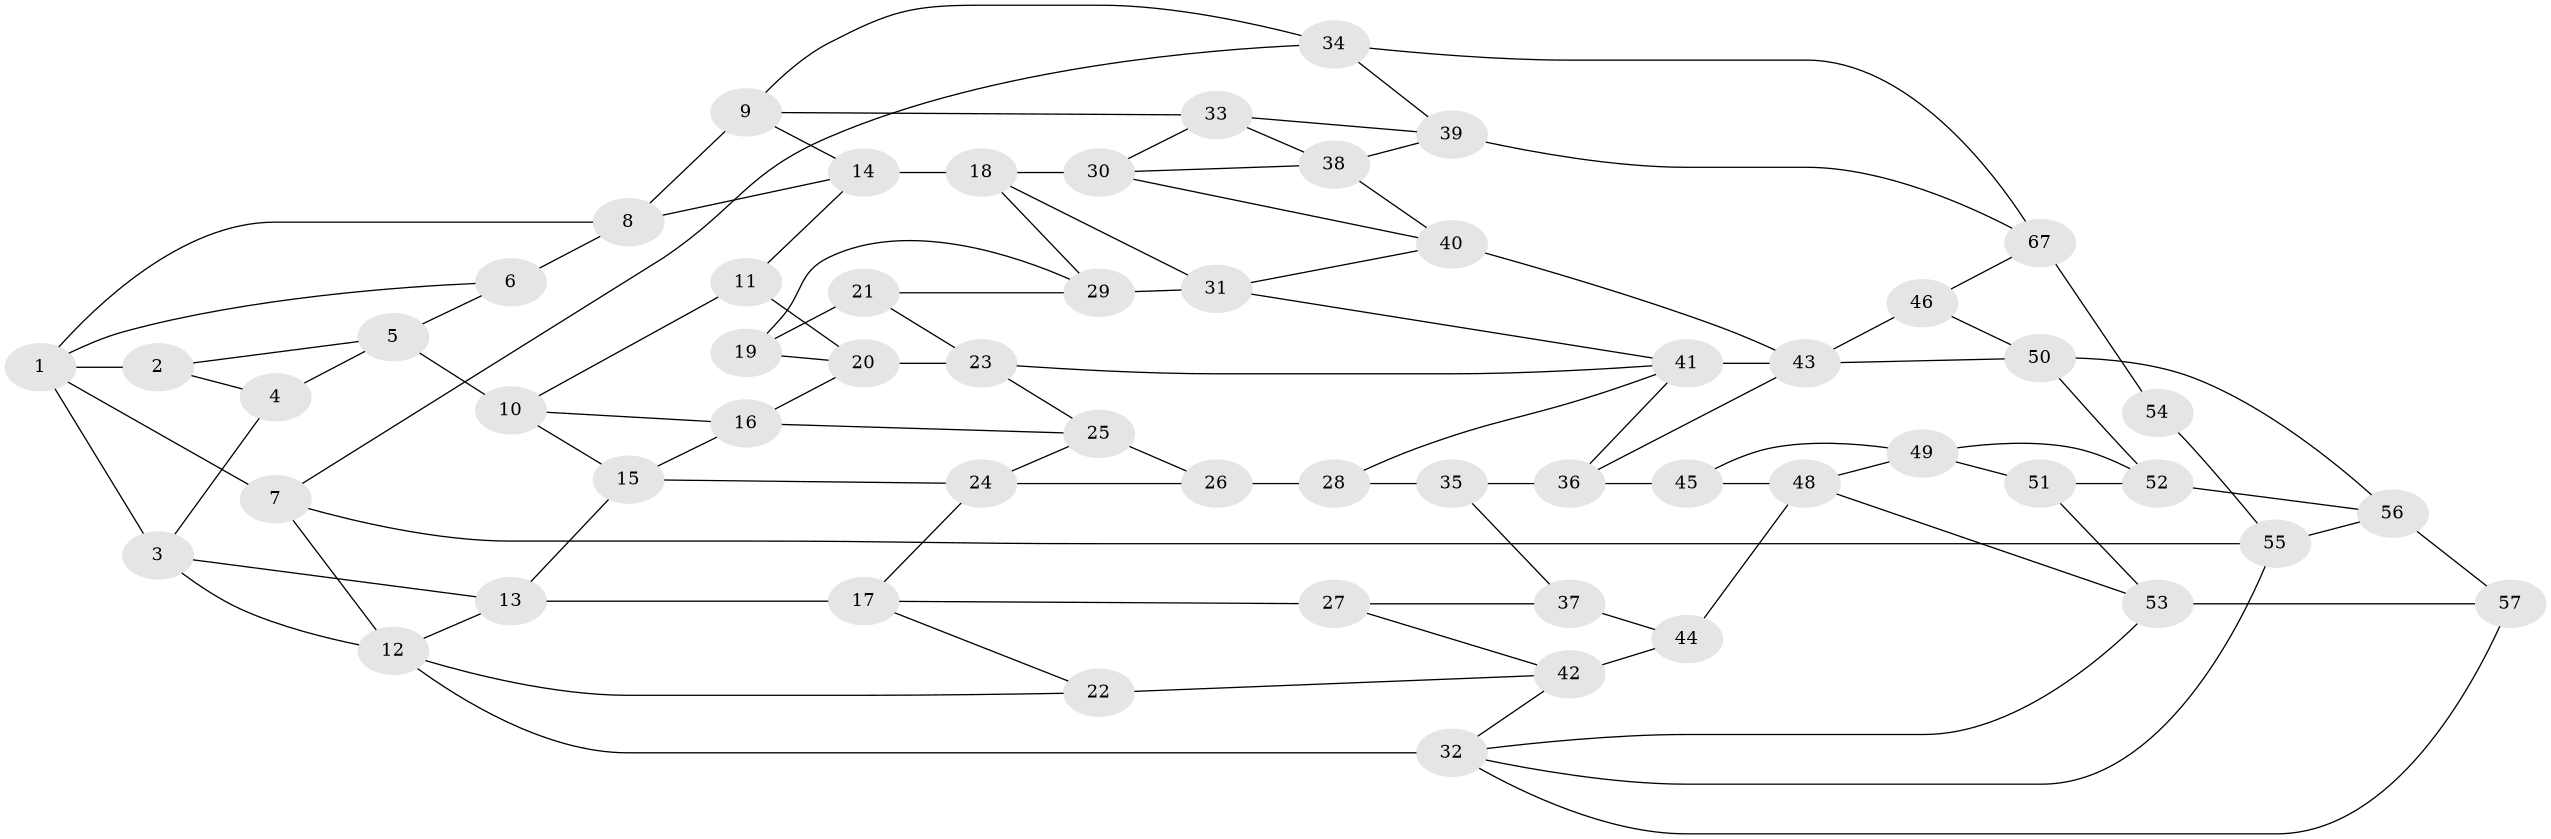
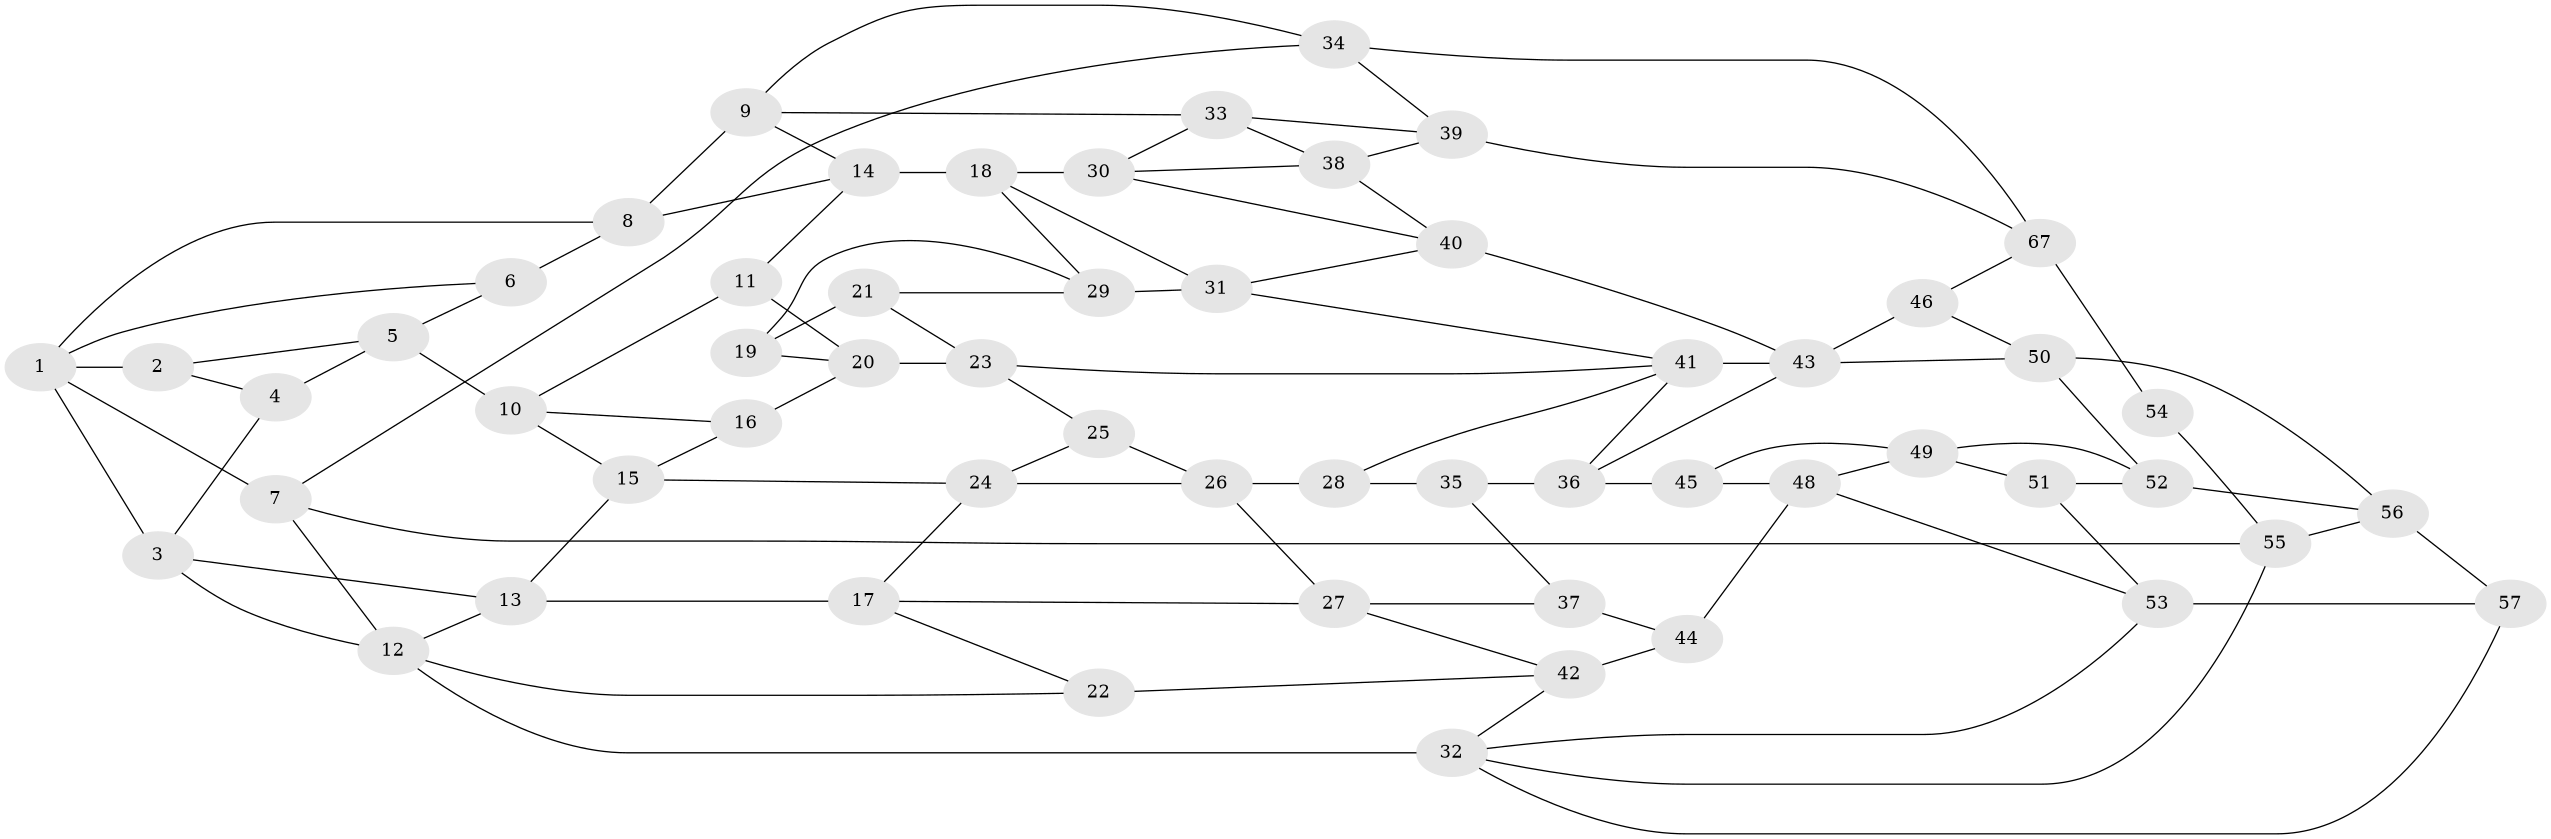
edge "16" -- "25": removed
edge "26" -- "27": added
